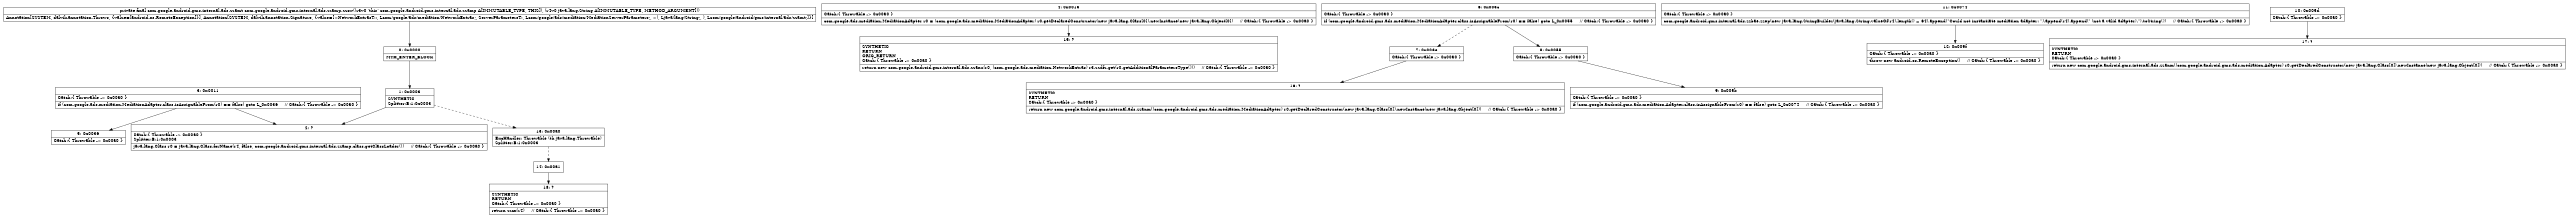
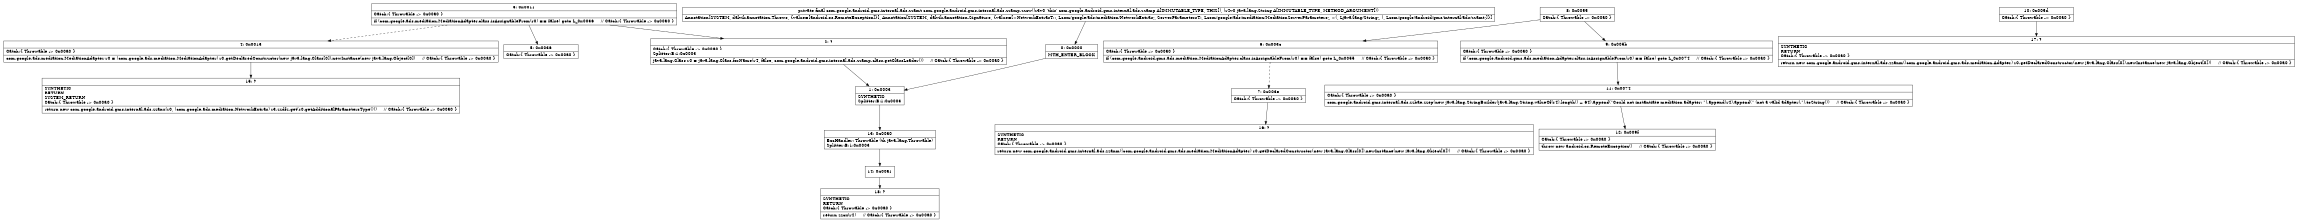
edge "3: 0x0011" -> "4: 0x0013": added
edge "6: 0x003c" -> "8: 0x0055": reversed
node "15: ?": text "ORIG_RETURN" -> "SYSTEM_RETURN"
edge "9: 0x005b" -> "11: 0x0074": added
edge "1: 0x0003" -> "2: ?": reversed
edge "1: 0x0003" -> "13: 0x00a0": style dashed -> solid
edge "13: 0x00a0" -> "14: 0x00a1": style dashed -> solid
